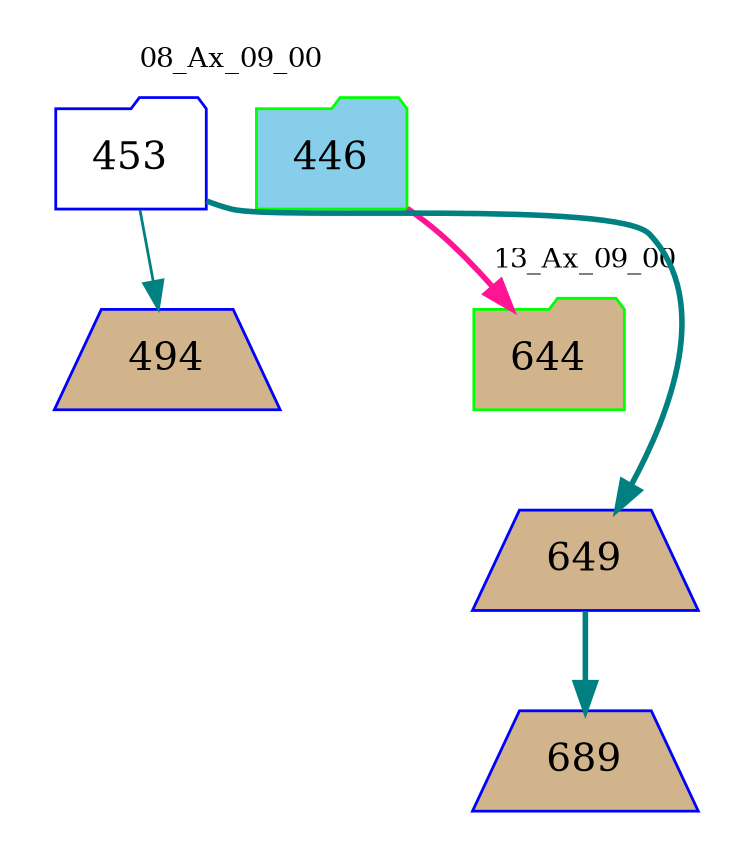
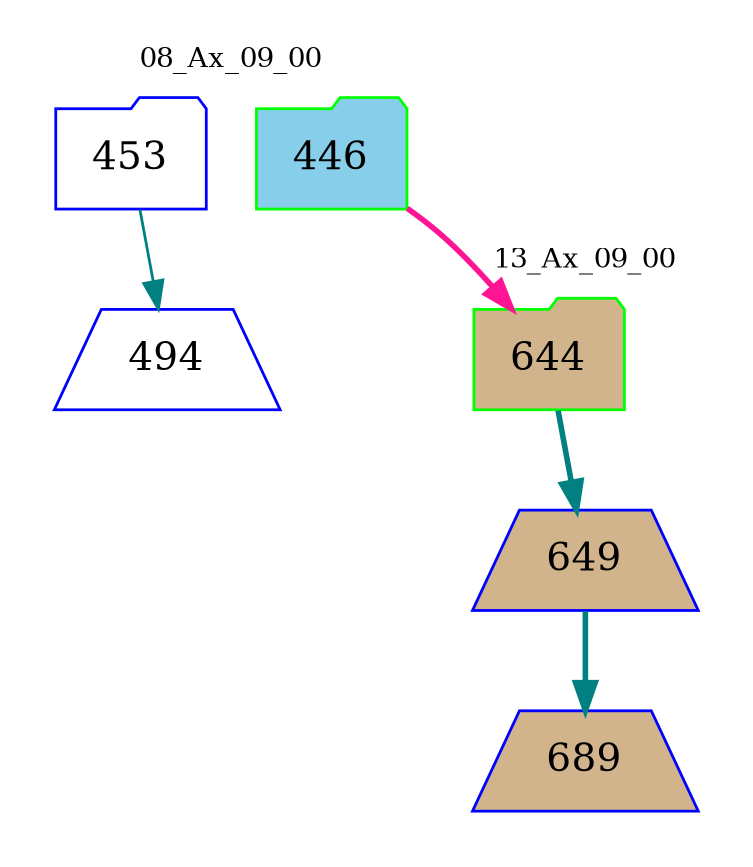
edge "453" -> "649": now "644" -> "649"
node "494": fillcolor tan -> white
